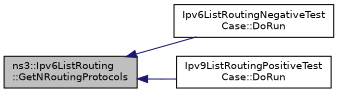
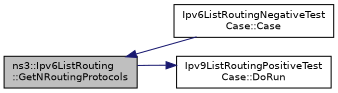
node "Ipv6ListRoutingNegativeTest Case::DoRun": label "Ipv6ListRoutingNegativeTest Case::DoRun" -> "Ipv6ListRoutingNegativeTest Case::Case"
edge "Ipv9ListRoutingPositiveTest Case::DoRun" -> "ns3::Ipv6ListRouting ::GetNRoutingProtocols": reversed
